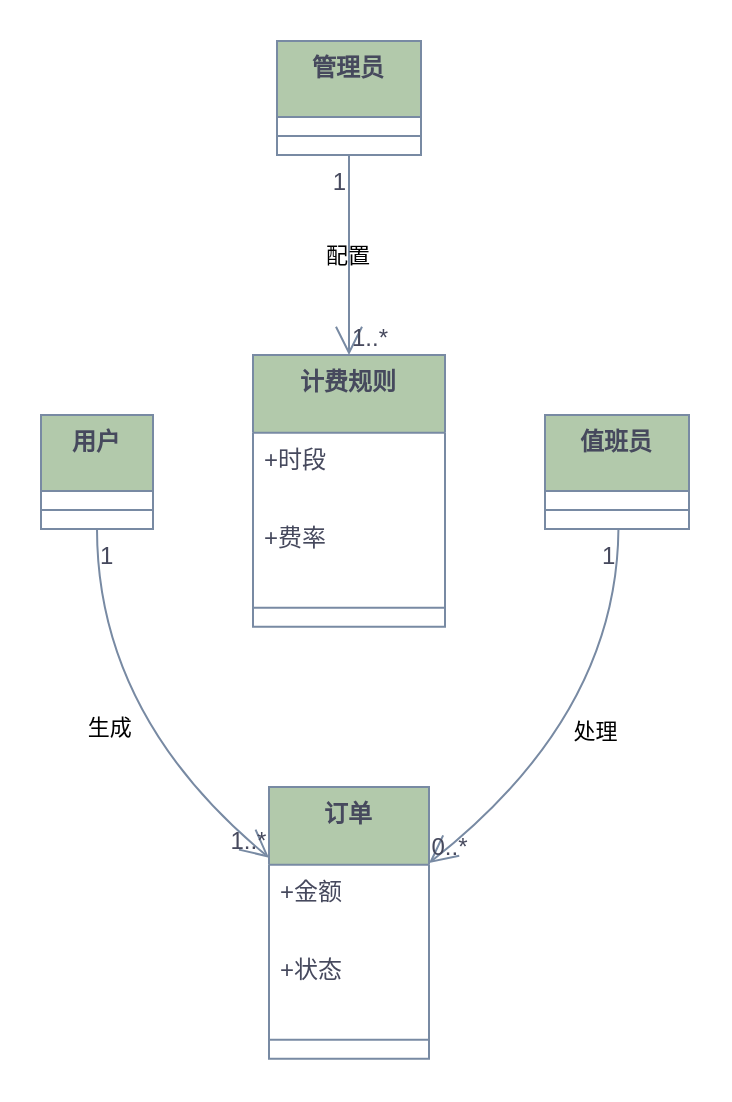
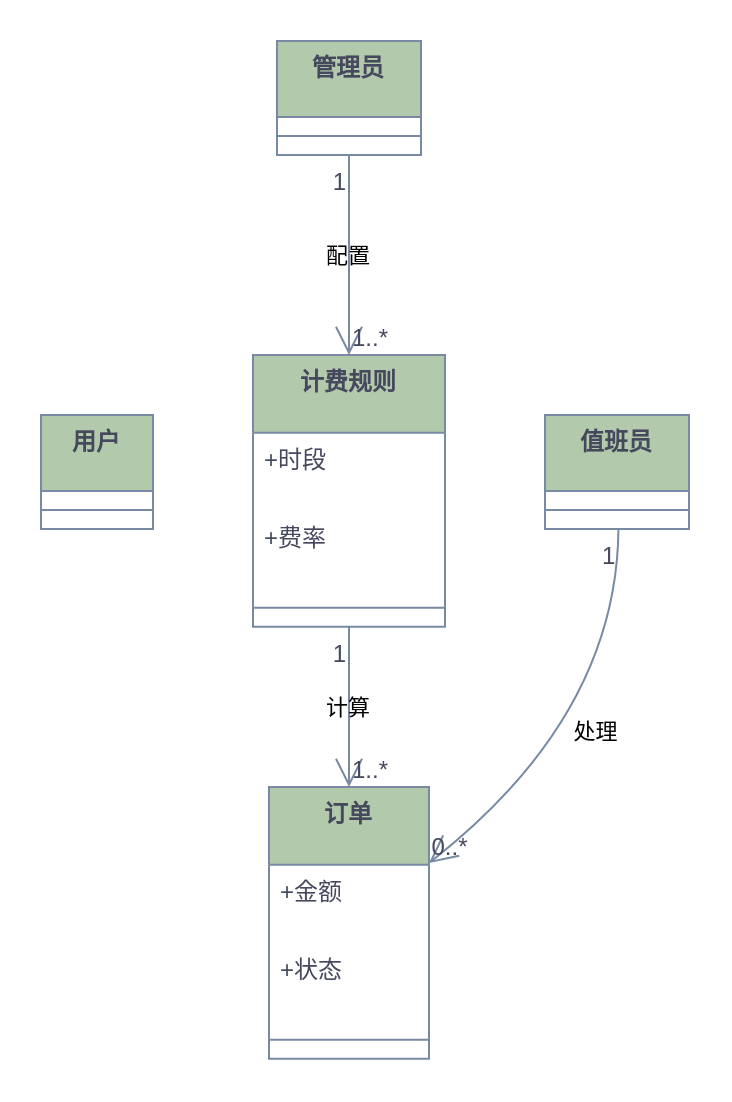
edge "计费规则" -> "订单": added, labels "1", "计算", "1..*"
edge "用户" -> "订单": removed, labels "1", "生成", "1..*"
